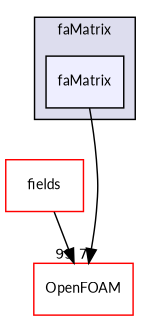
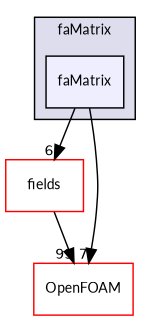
edge "faMatrix" -> "fields": added
